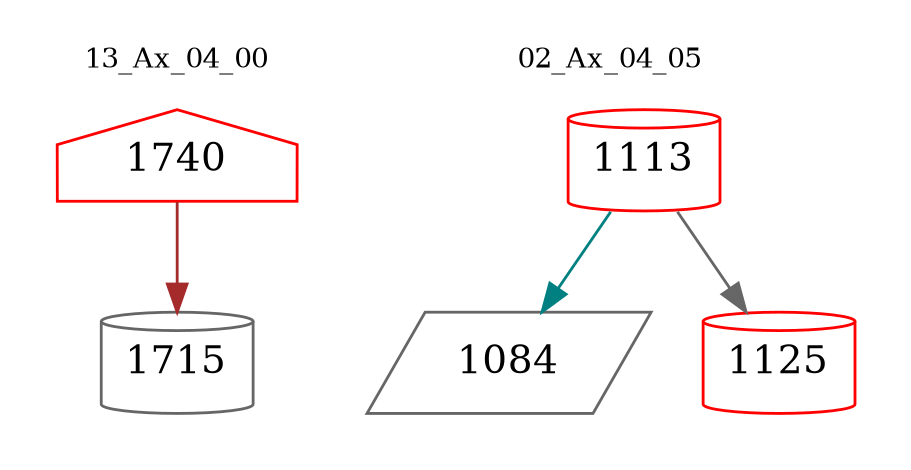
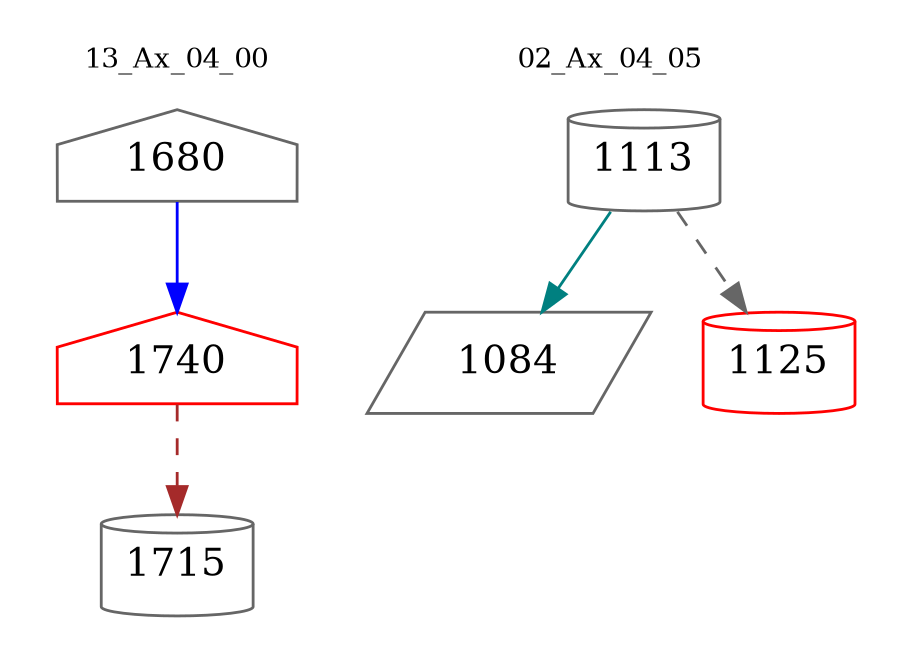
node "1680": added
node "1113": color red -> gray40
edge "1740" -> "1715": style solid -> dashed
edge "1113" -> "1125": style solid -> dashed
